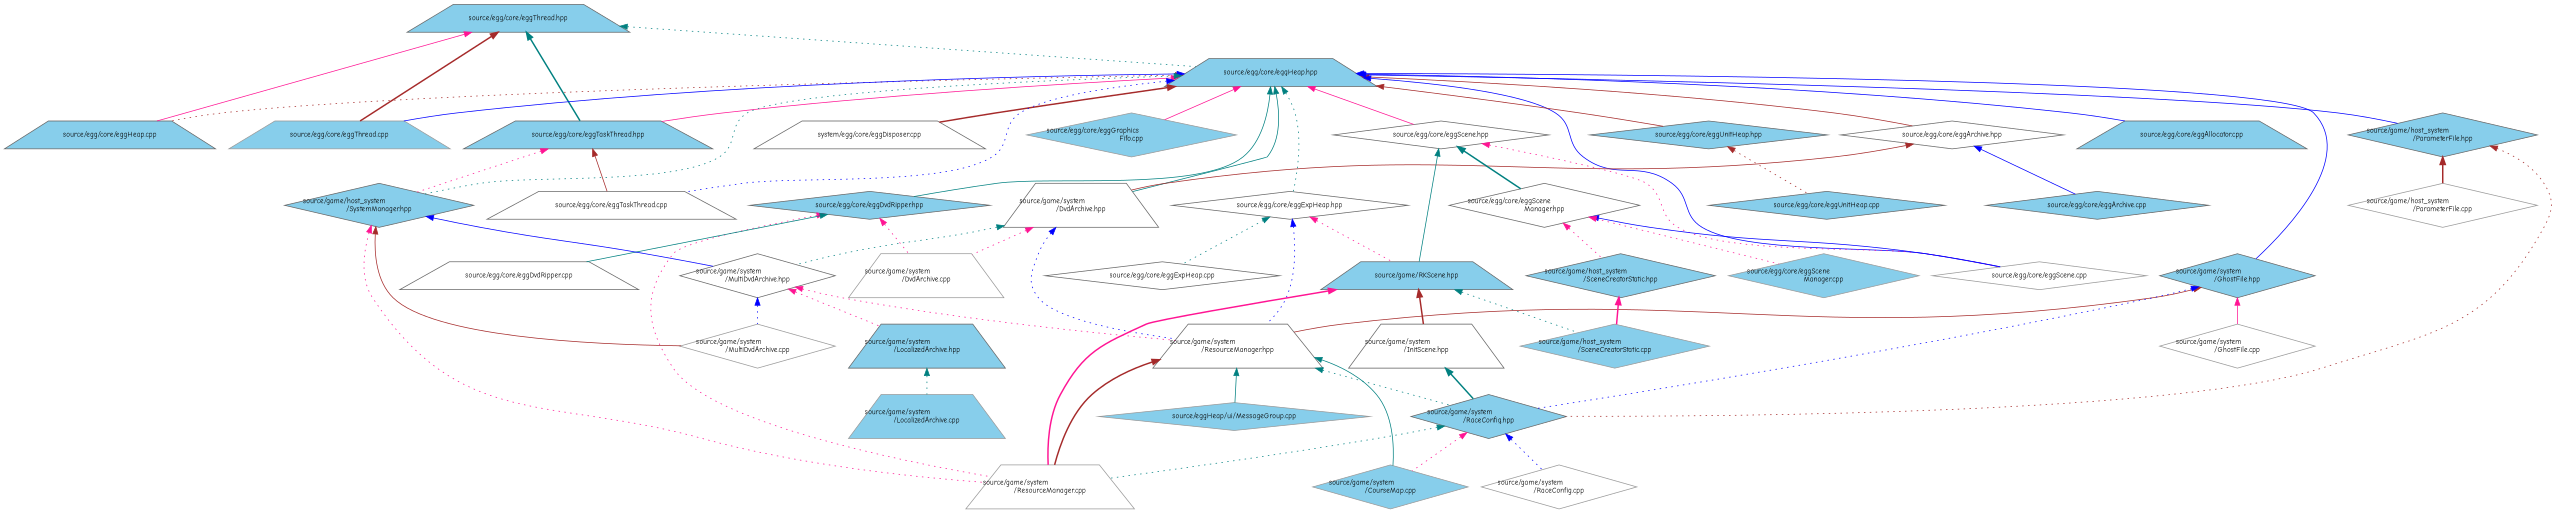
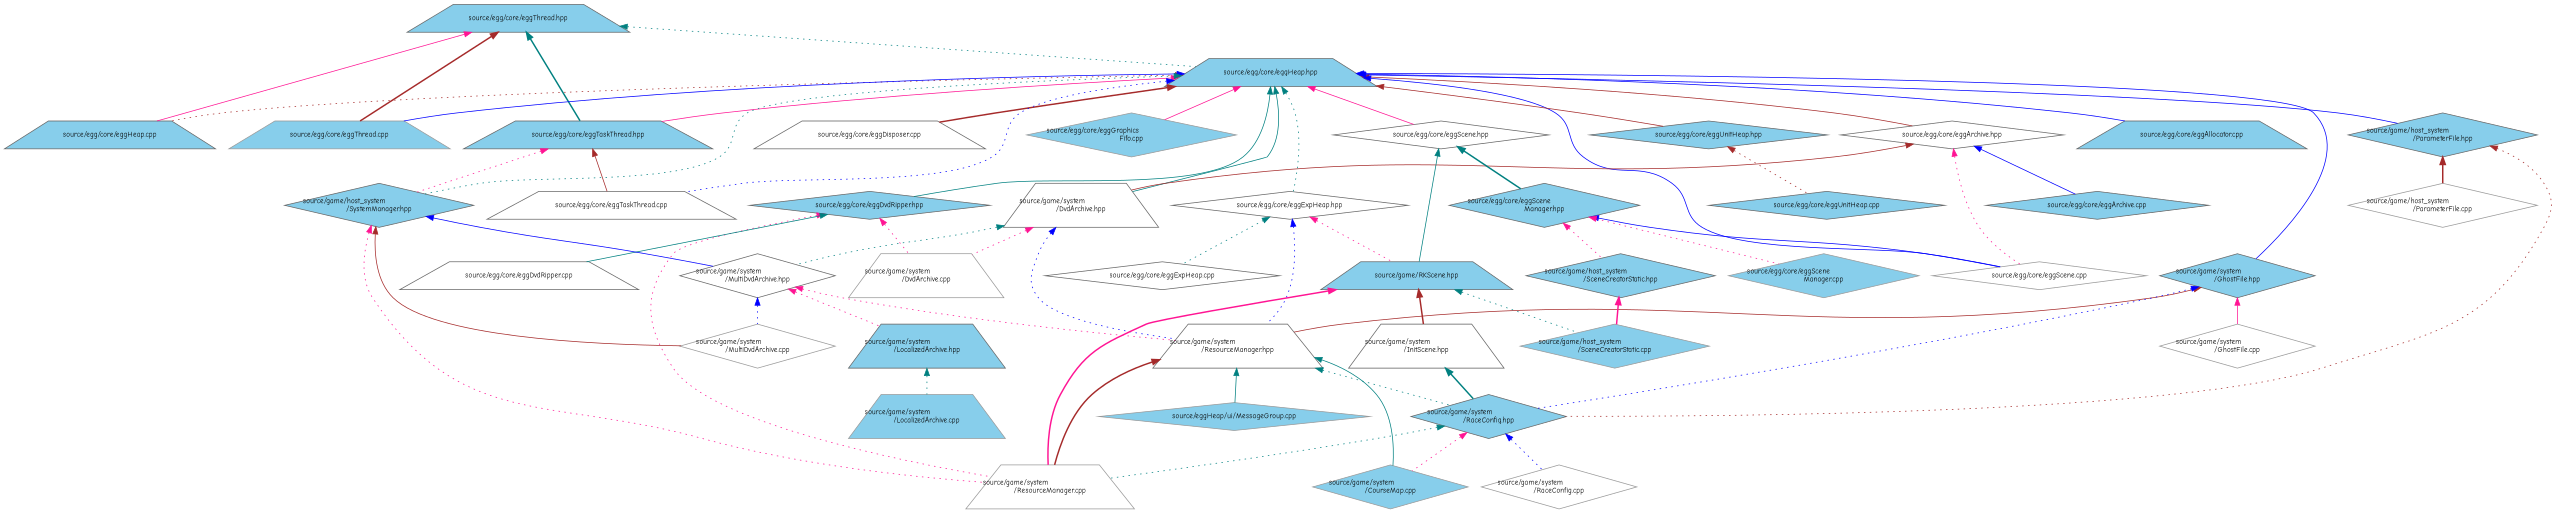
node "system/egg/core/eggDisposer.cpp": label "system/egg/core/eggDisposer.cpp" -> "source/egg/core/eggDisposer.cpp"
node "source/egg/core/eggScene Manager.hpp": fillcolor white -> skyblue
edge "source/egg/core/eggScene.cpp" -> "source/egg/core/eggScene.hpp": now "source/egg/core/eggScene.cpp" -> "source/egg/core/eggArchive.hpp"
